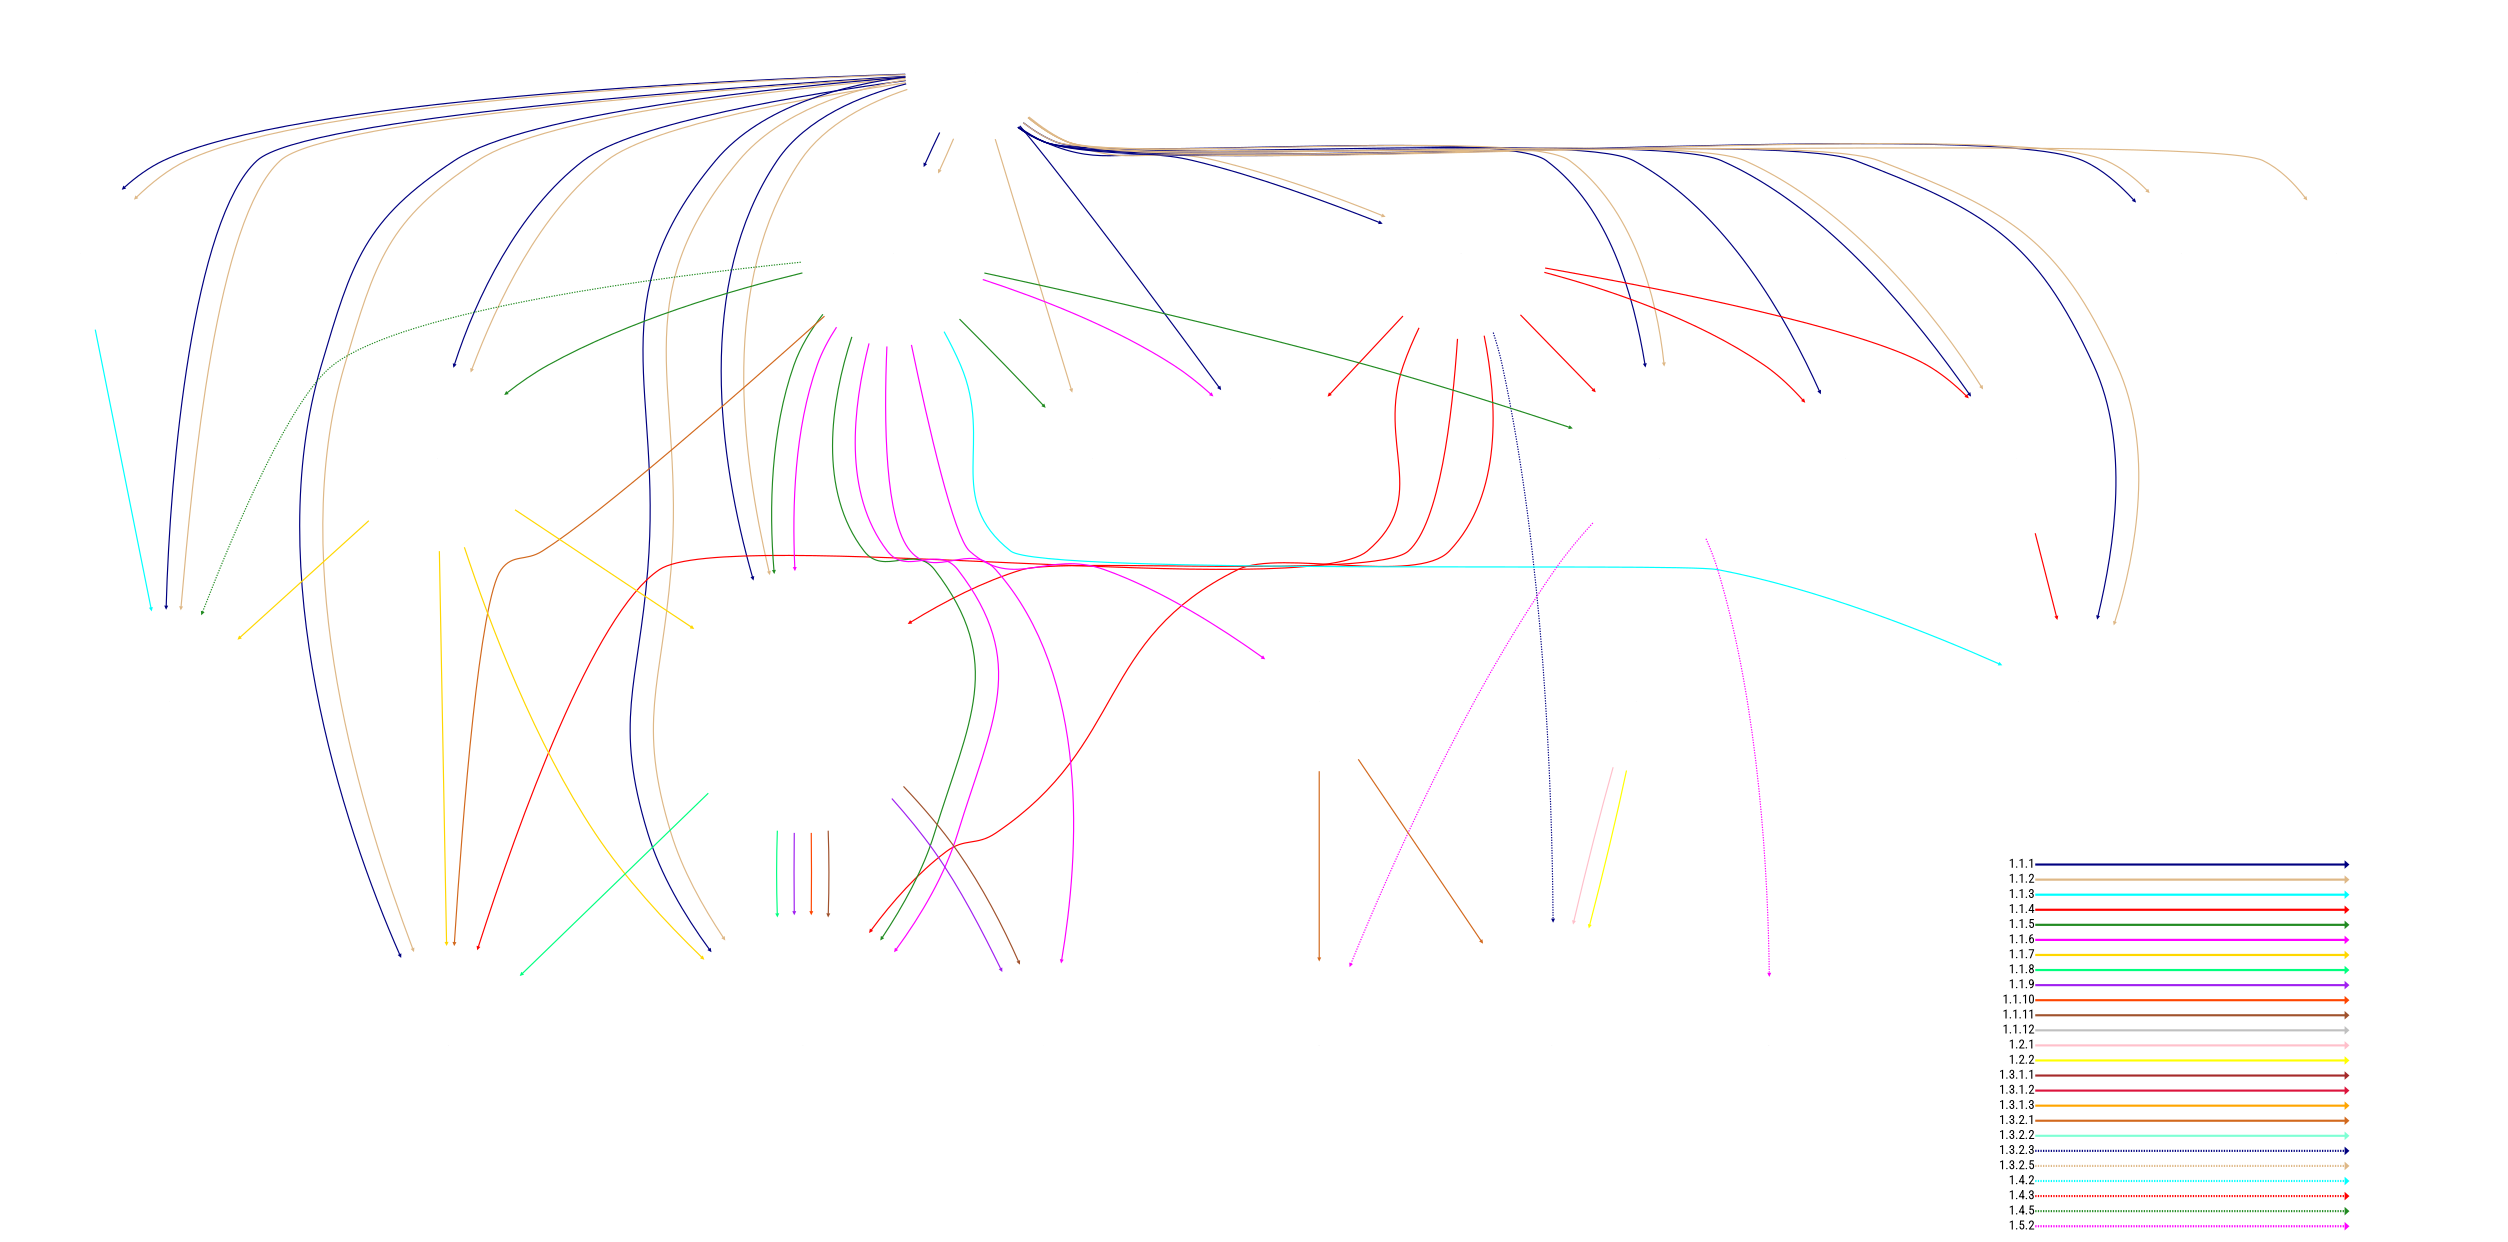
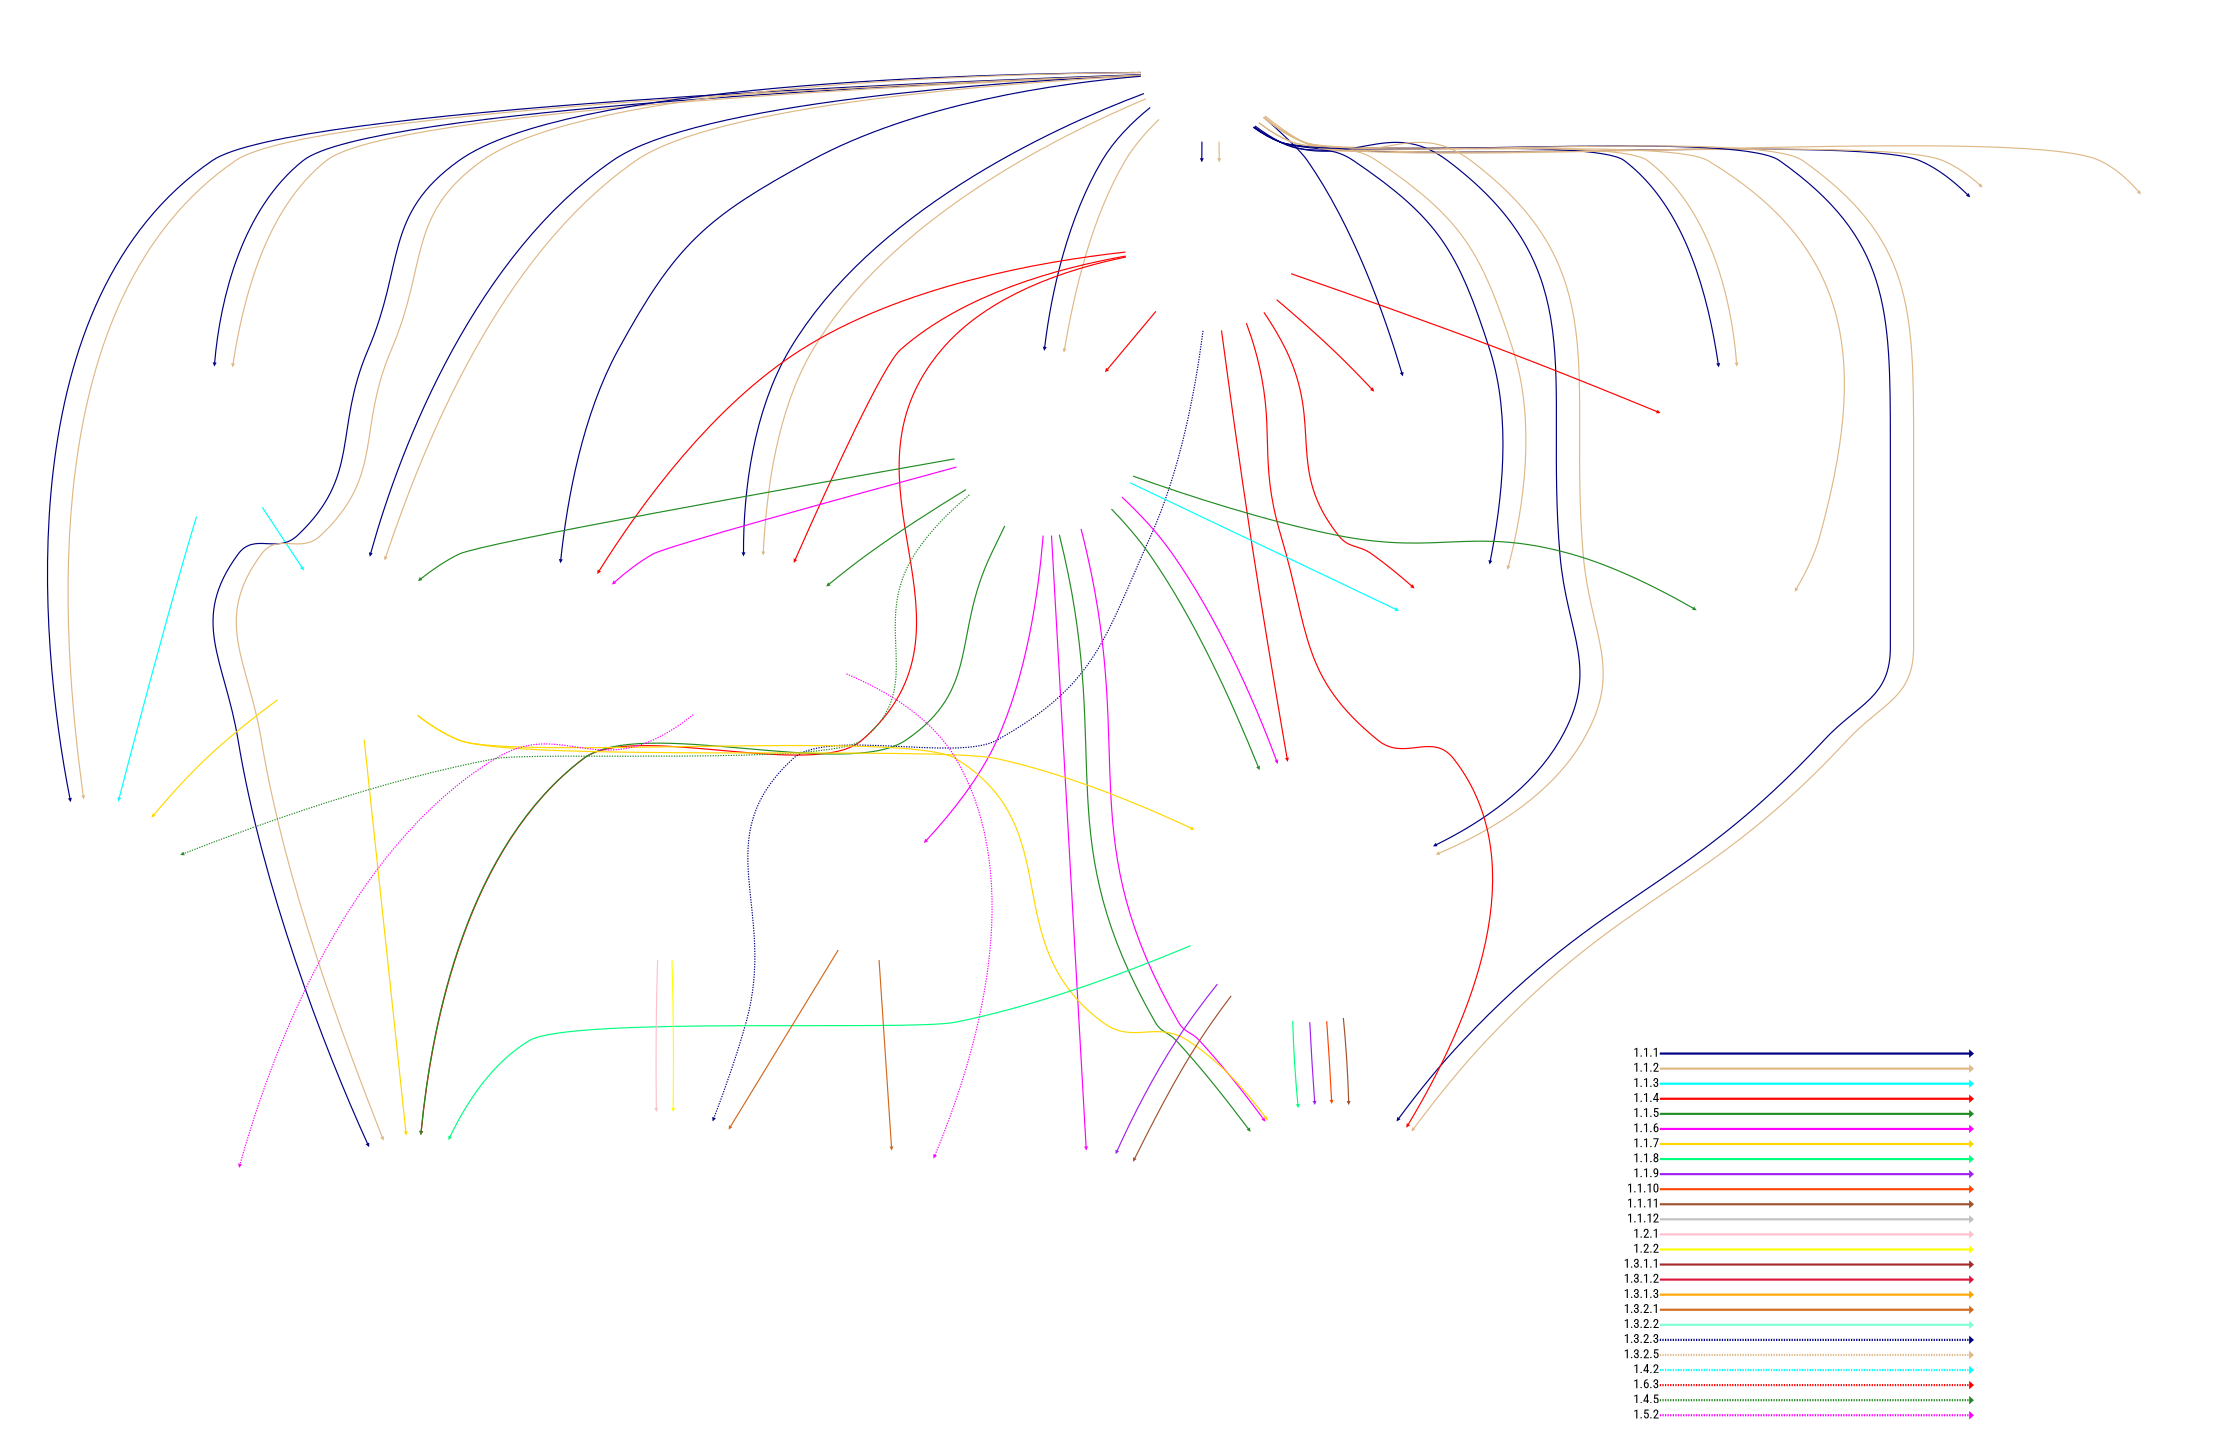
edge "ChuckNorris" -> "Tsunami": added
edge "Psybot" -> "Spike": added
edge "Tsunami" -> "IoTReaper": color chocolate -> forestgreen
edge "Satori" -> "NewAidra": now "ChuckNorris" -> "NewAidra"
node "1.1.1": text "1.4.3" -> "1.6.3"
